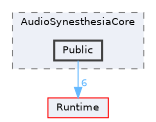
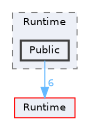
cluster "AudioSynesthesiaCore": label "AudioSynesthesiaCore" -> "Runtime"
